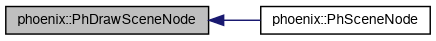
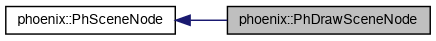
edge "phoenix::PhSceneNode" -> "phoenix::PhDrawSceneNode": reversed
